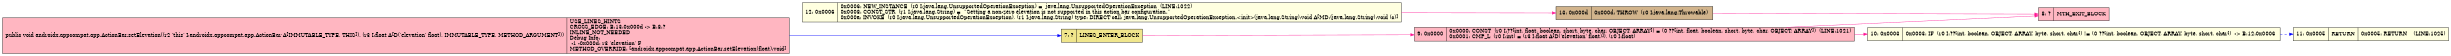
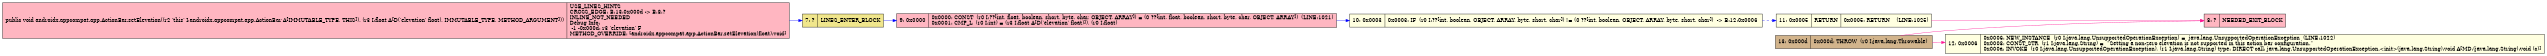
edge "12: 0x0006" -> "13: 0x000d": reversed
node "8: ?": text "MTH_EXIT_BLOCK" -> "NEEDED_EXIT_BLOCK"
edge "9: 0x0000" -> "8: ?": now "11: 0x0005" -> "8: ?"
edge "9: 0x0000" -> "10: 0x0003": color deeppink -> blue
edge "7: ?" -> "9: 0x0000": color deeppink -> blue
